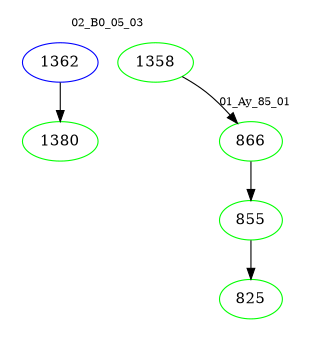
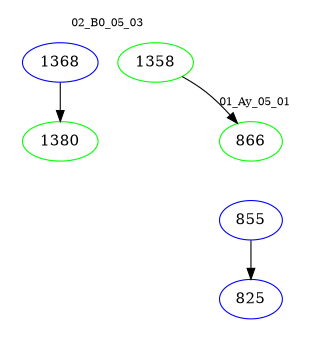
node "1362": label "1362" -> "1368"
cluster "01_Ay_85_01": label "01_Ay_85_01" -> "01_Ay_05_01"
edge "866" -> "855": removed
node "855": color green -> blue
node "825": color green -> blue
